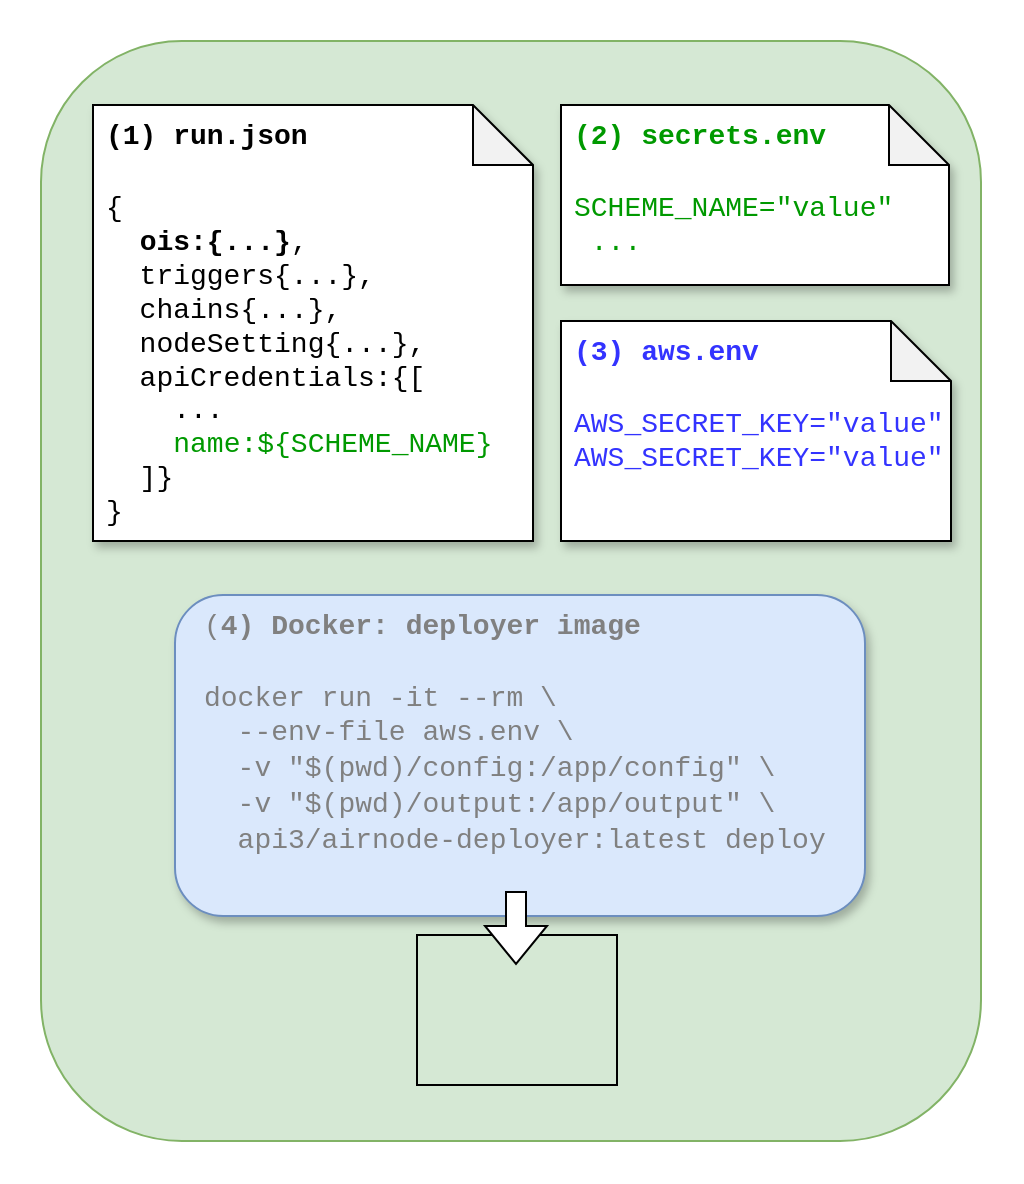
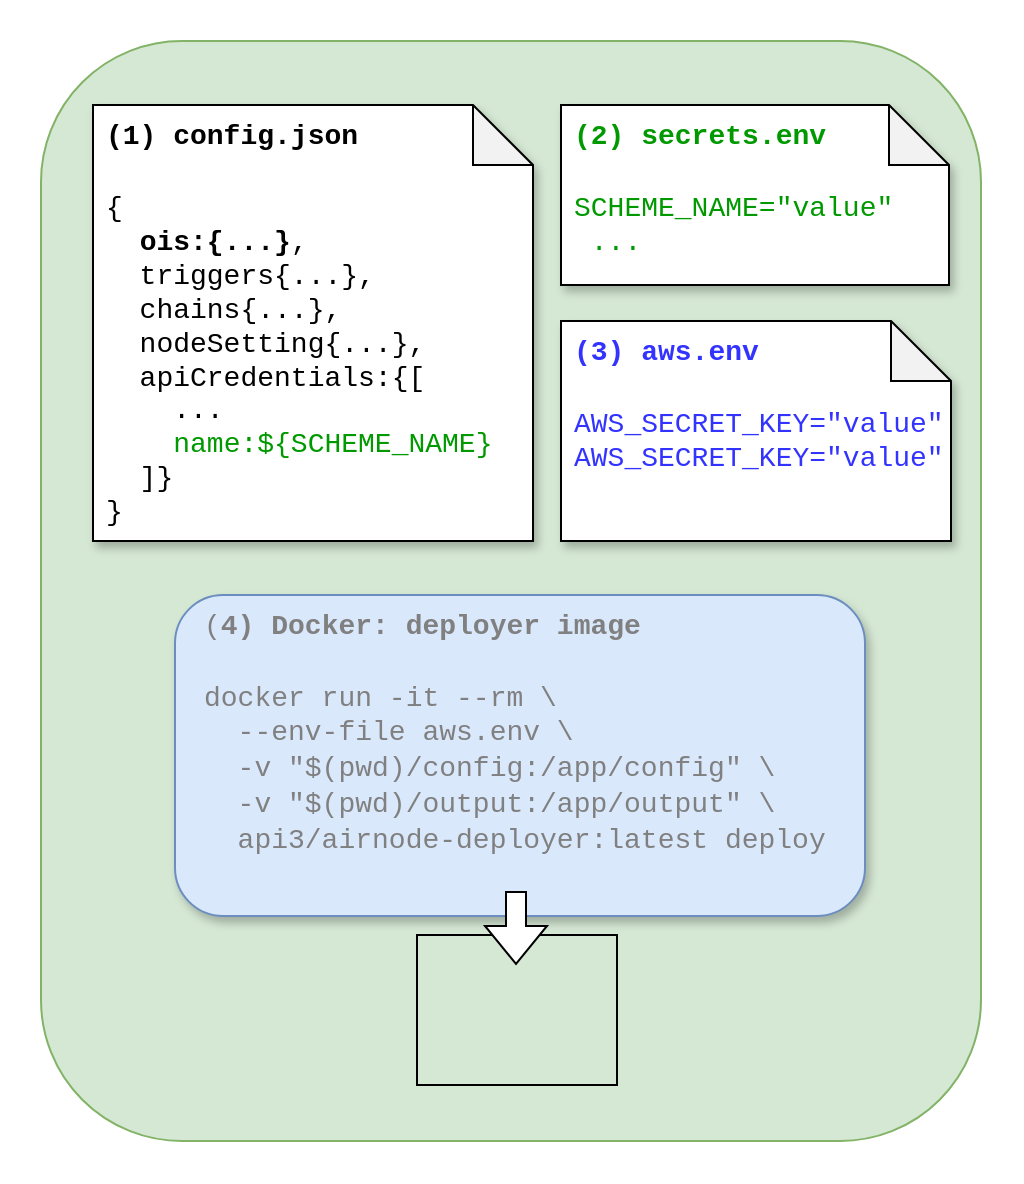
node "(1) run.json { ois:{...}, triggers{...}, chains{...}, nodeSetting{...}, apiCredentials:{[ ... name:${SCHEME_NAME} ]} }": label "(1) run.json { ois:{...}, triggers{...}, chains{...}, nodeSetting{...}, apiCredentials:{[ ... name:${SCHEME_NAME} ]} }" -> "(1) config.json { ois:{...}, triggers{...}, chains{...}, nodeSetting{...}, apiCredentials:{[ ... name:${SCHEME_NAME} ]} }"
